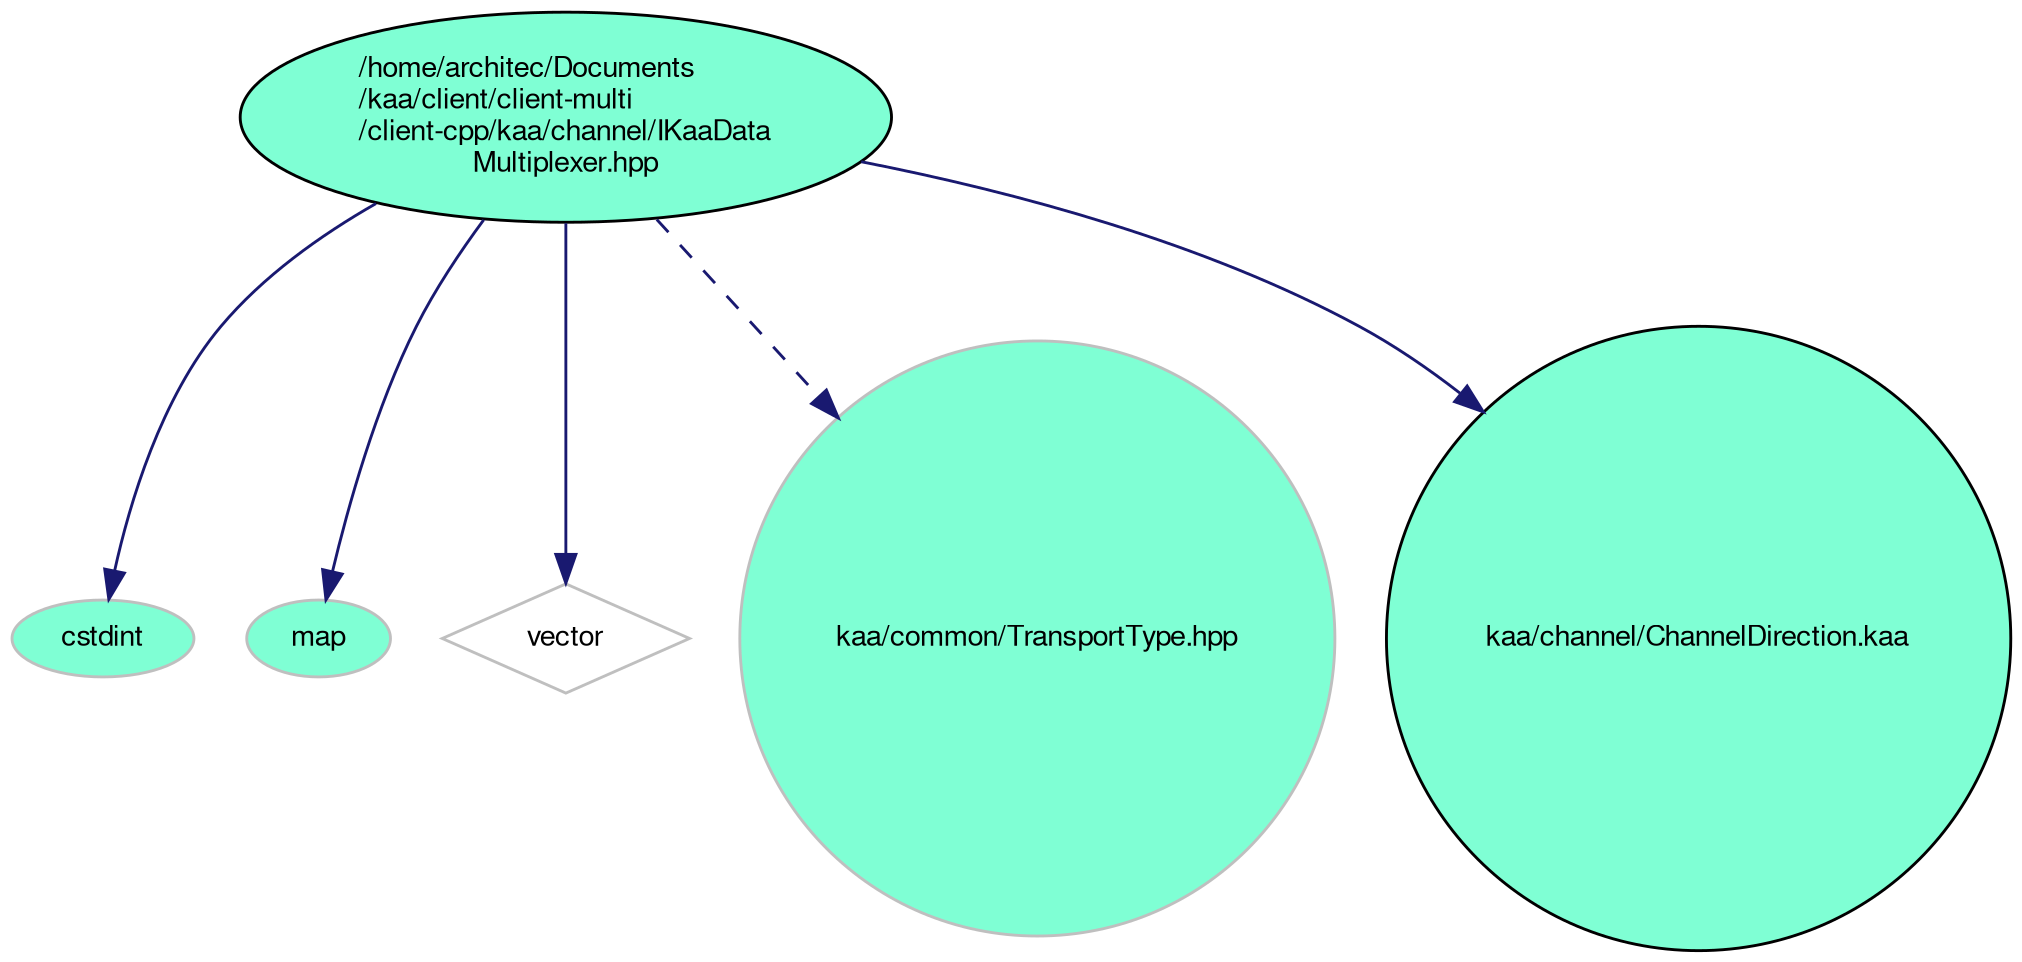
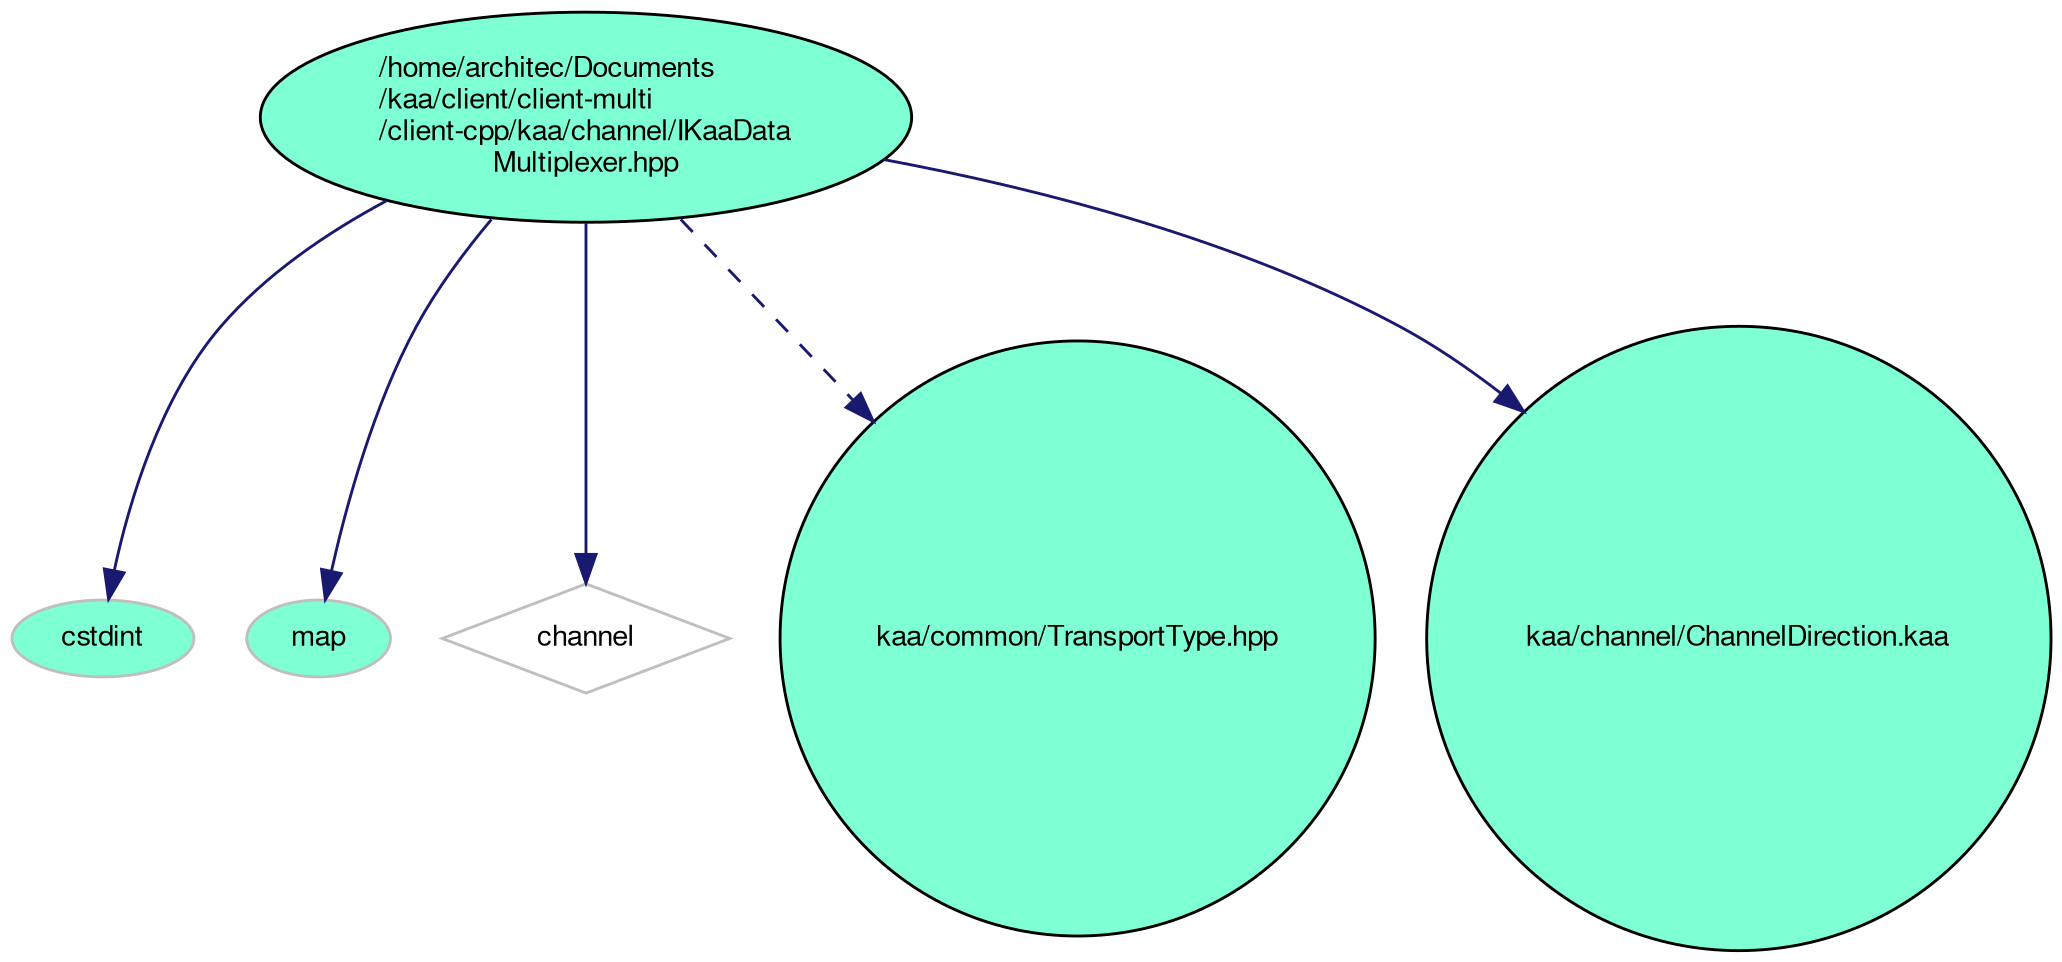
node "vector": label "vector" -> "channel"
node "kaa/common/TransportType.hpp": color grey75 -> black
